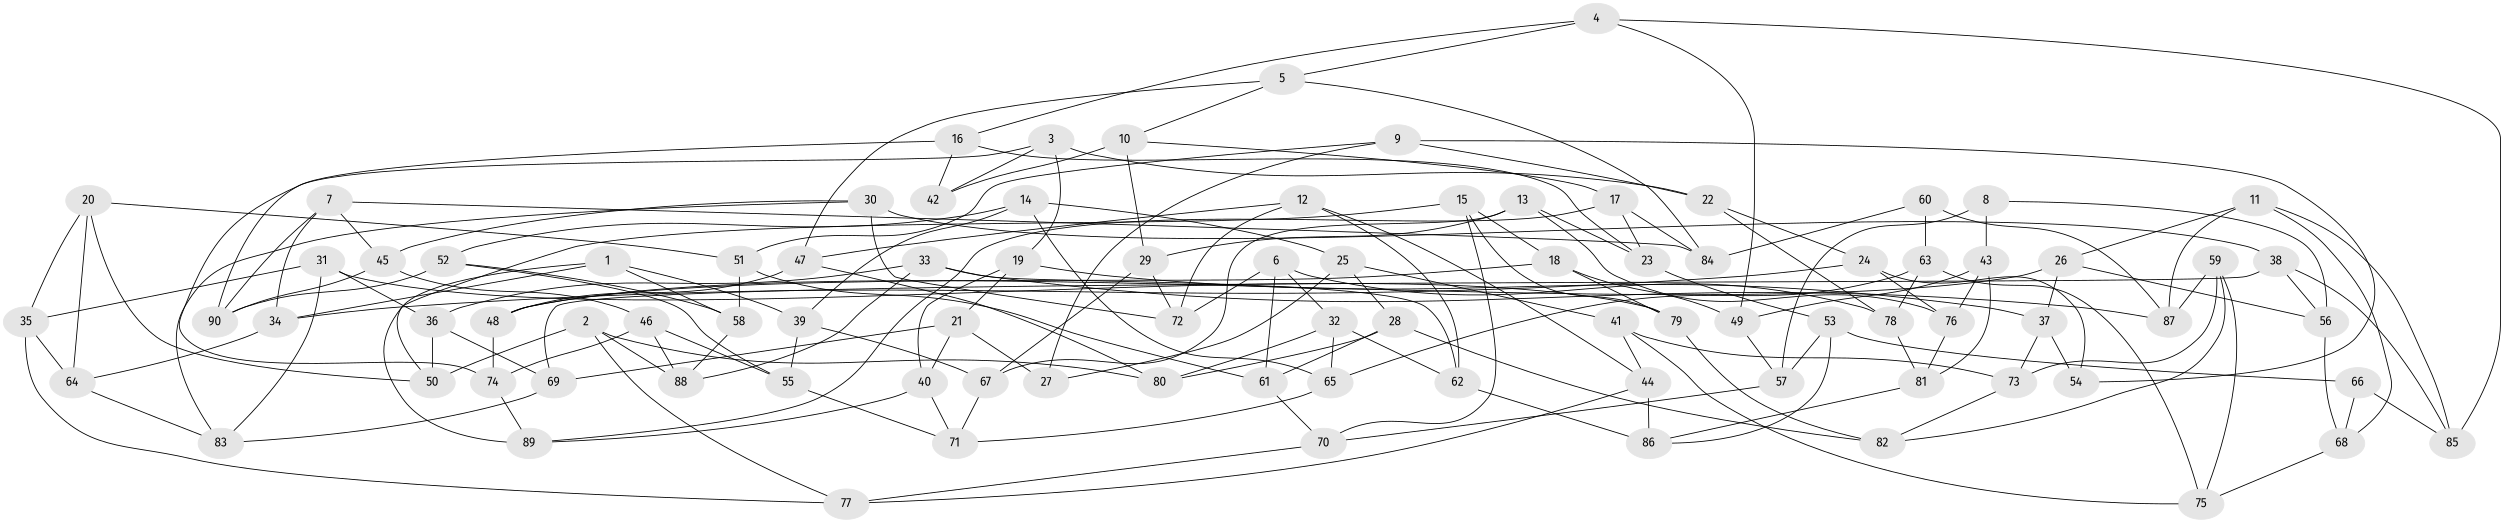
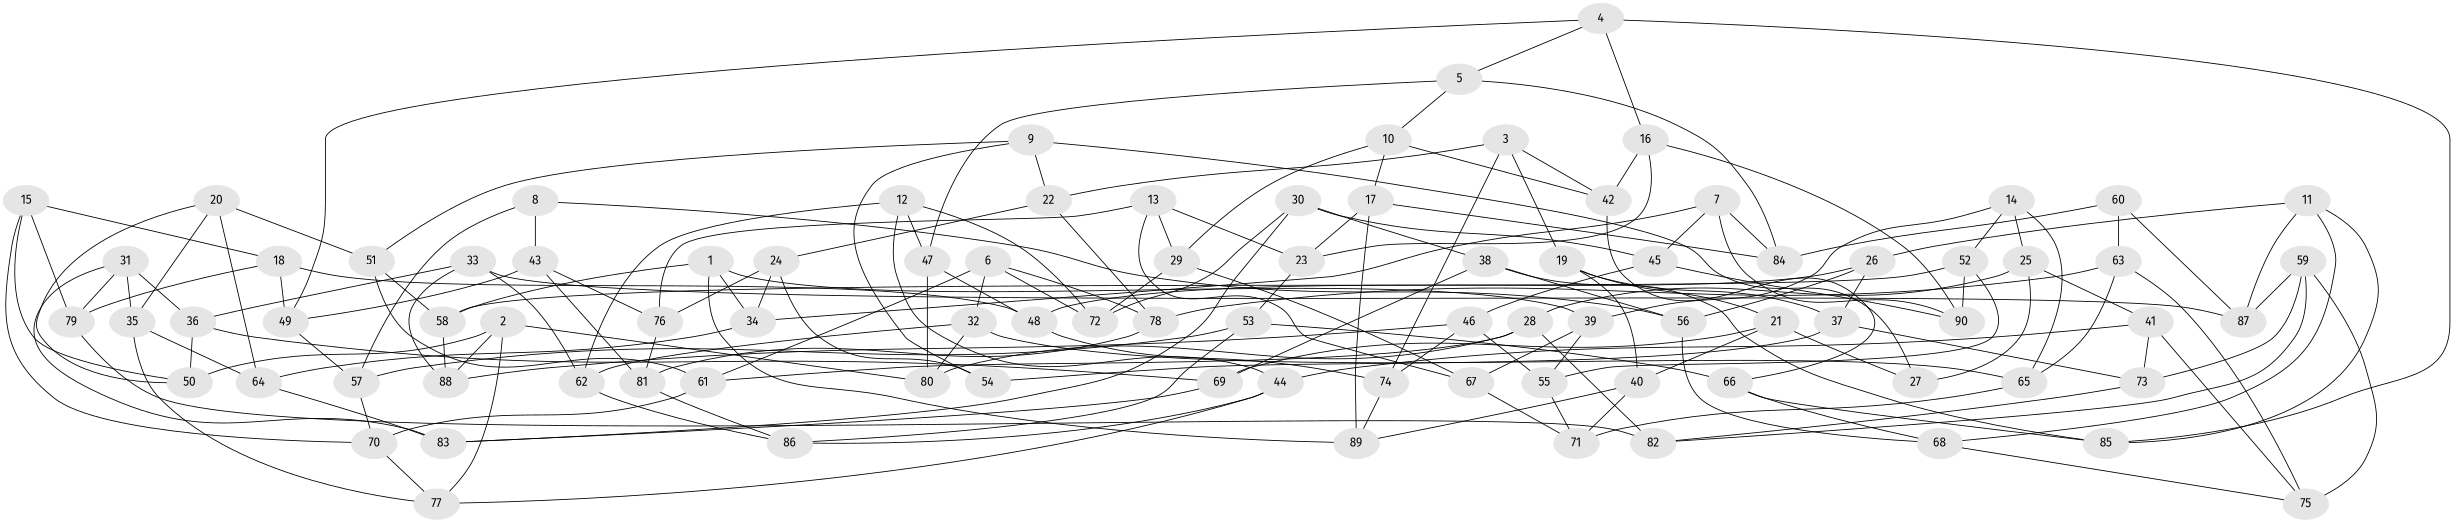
edge "42" -- "66": added
